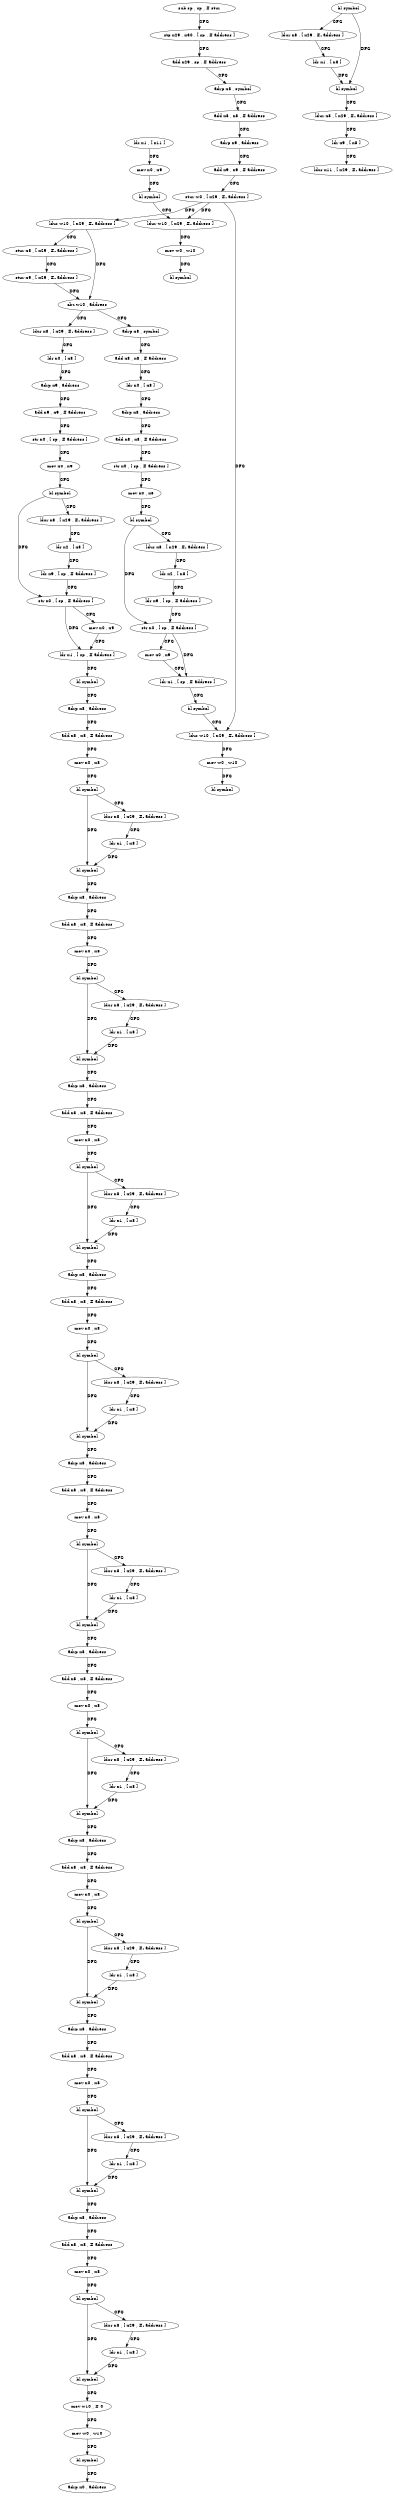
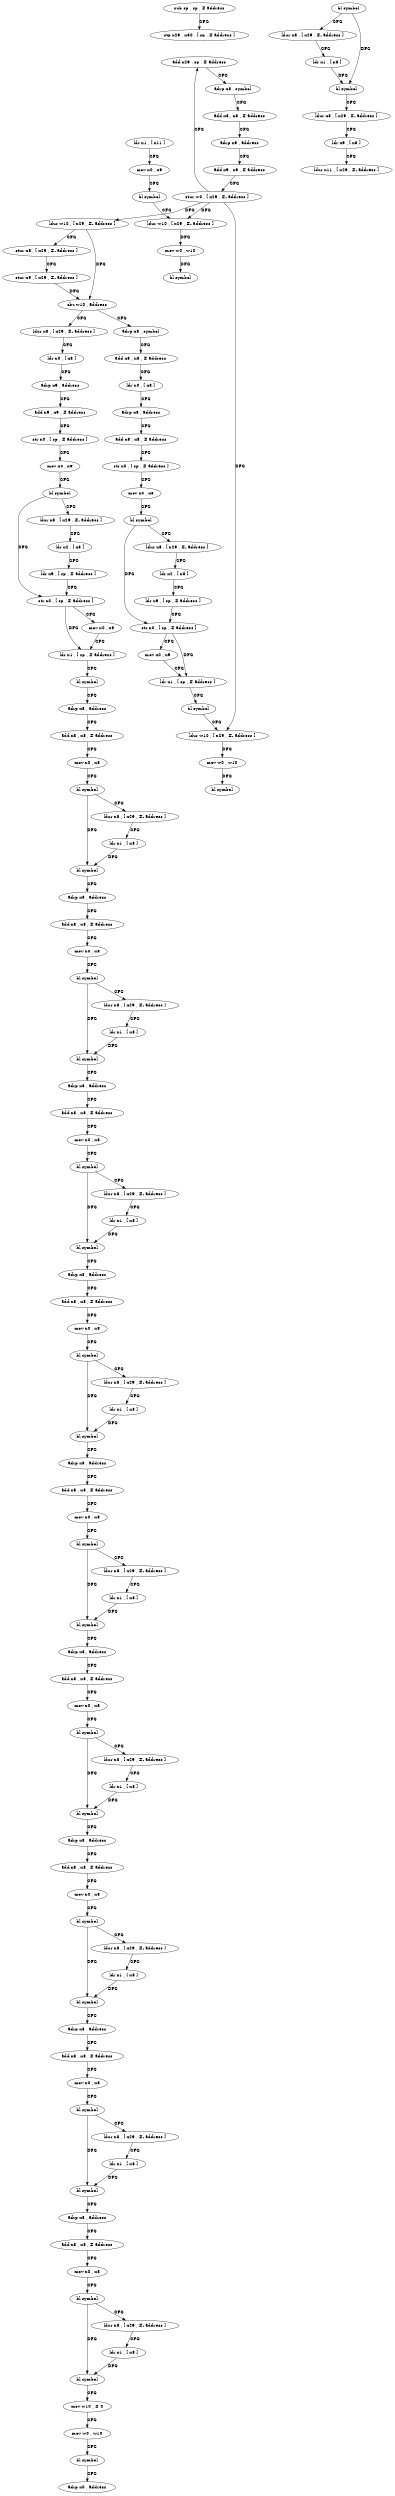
node "sub sp , sp , # stur": label "sub sp , sp , # stur" -> "sub sp , sp , # address"
edge "stp x29 , x30 , [ sp , # address ]" -> "add x29 , sp , # address": now "stur w0 , [ x29 , #- address ]" -> "add x29 , sp , # address"
